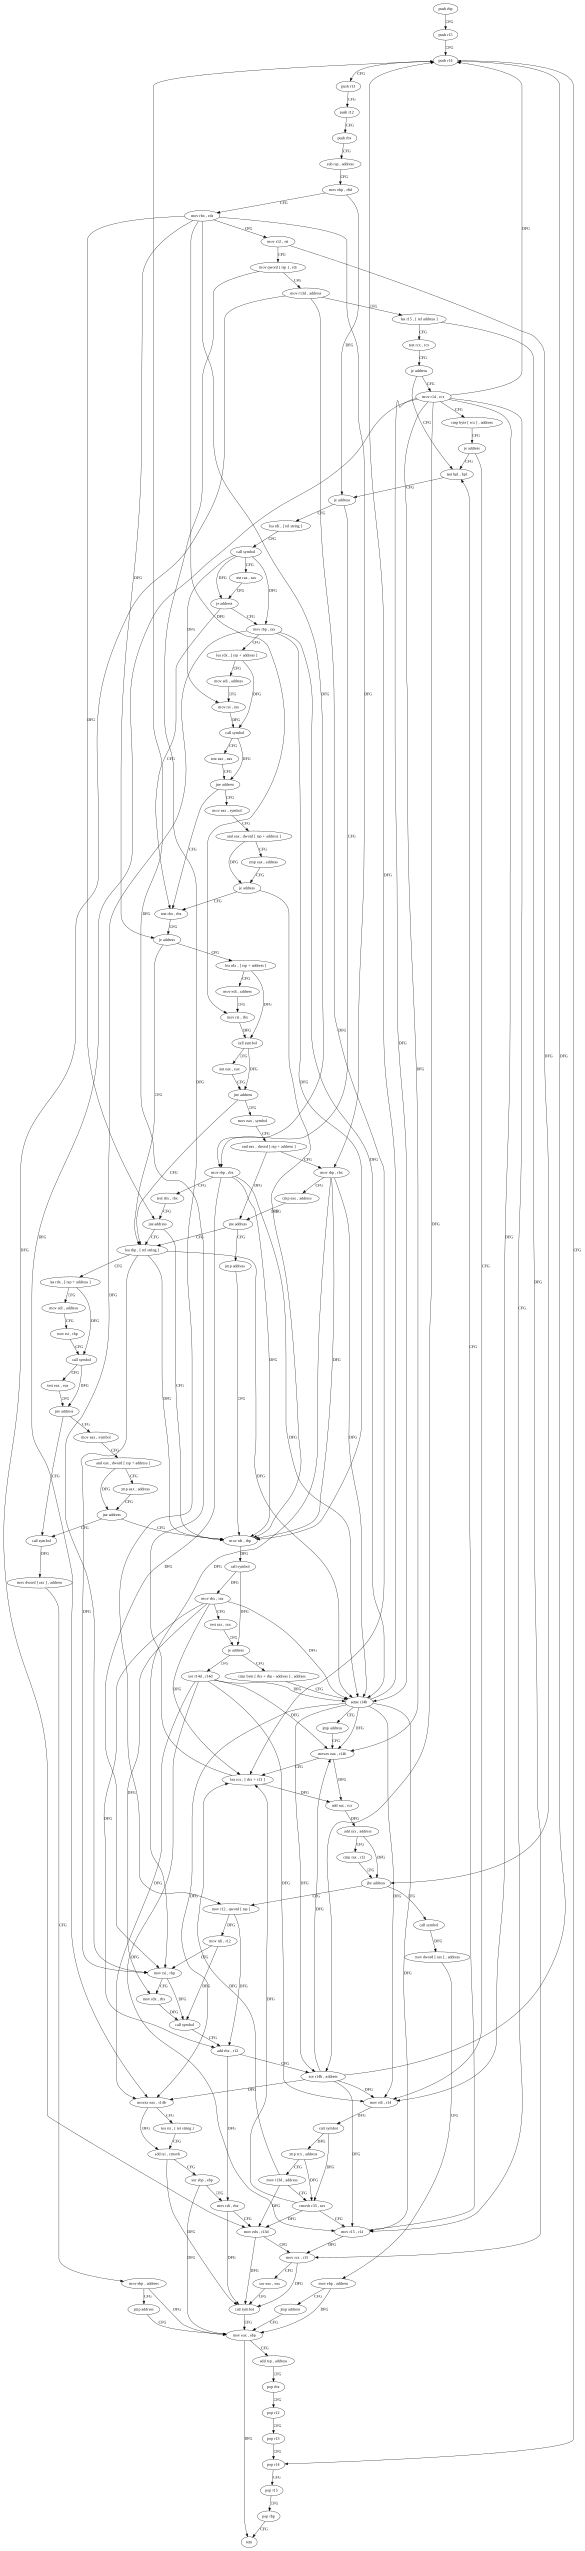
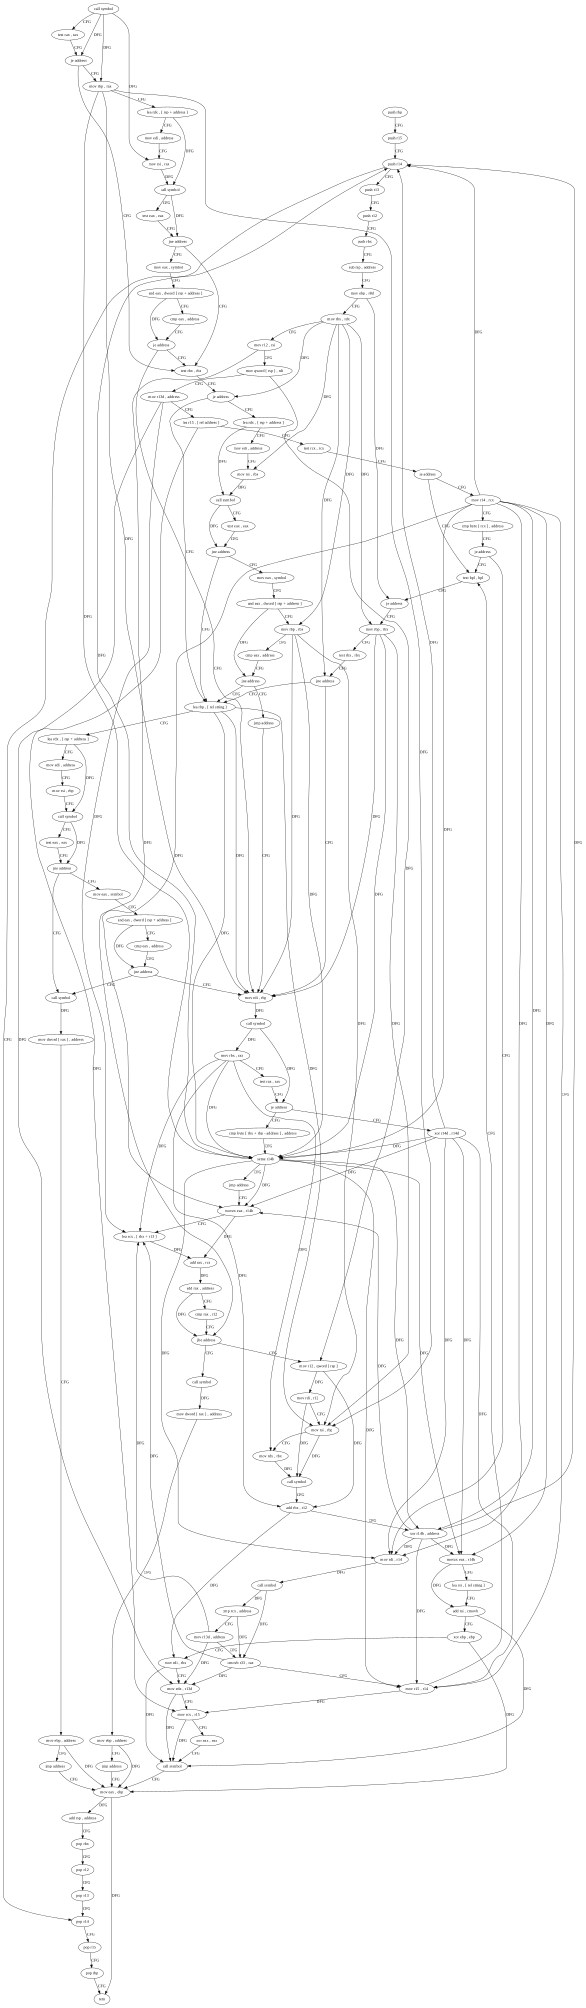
node "lea rdi , [ rel string ]": removed
edge "lea rcx , [ rbx + r13 ]" -> "push r14": now "xor r14d , r14d" -> "push r14"
edge "mov eax , ebp" -> "add rsp , address": label "CFG" -> "DFG"
